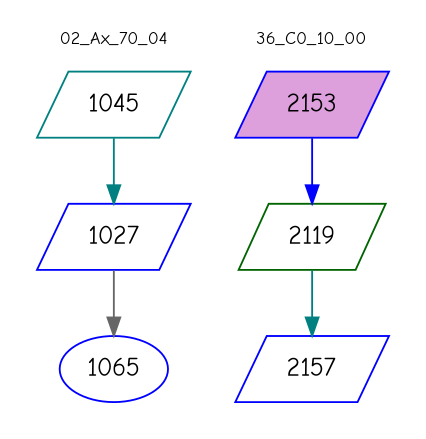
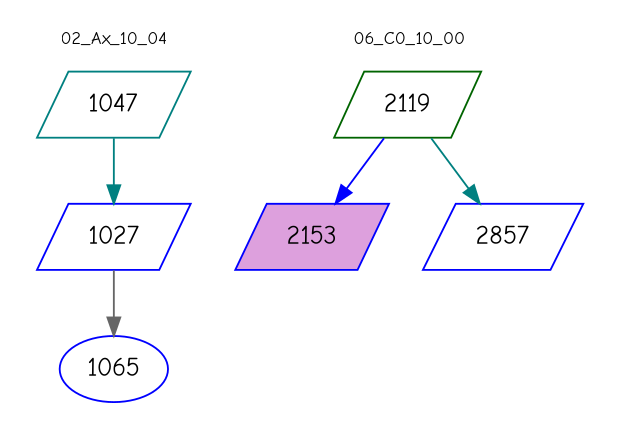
cluster "02_Ax_70_04": label "02_Ax_70_04" -> "02_Ax_10_04"
cluster "36_C0_10_00": label "36_C0_10_00" -> "06_C0_10_00"
node "1045": label "1045" -> "1047"
edge "2153" -> "2119": reversed
node "2157": label "2157" -> "2857"
